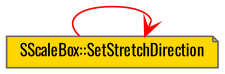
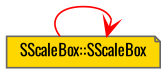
node "SScaleBox::SetStretchDirection": label "SScaleBox::SetStretchDirection" -> "SScaleBox::SScaleBox"
